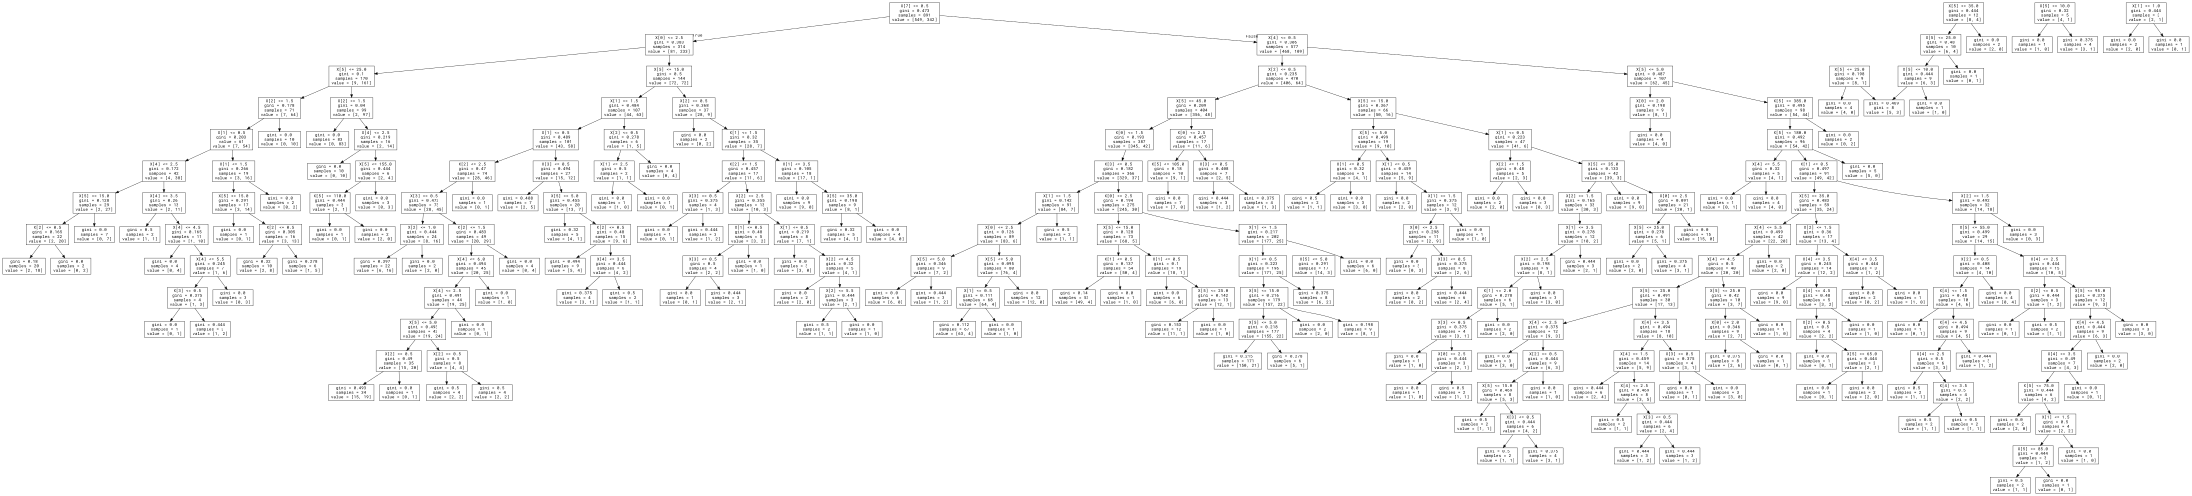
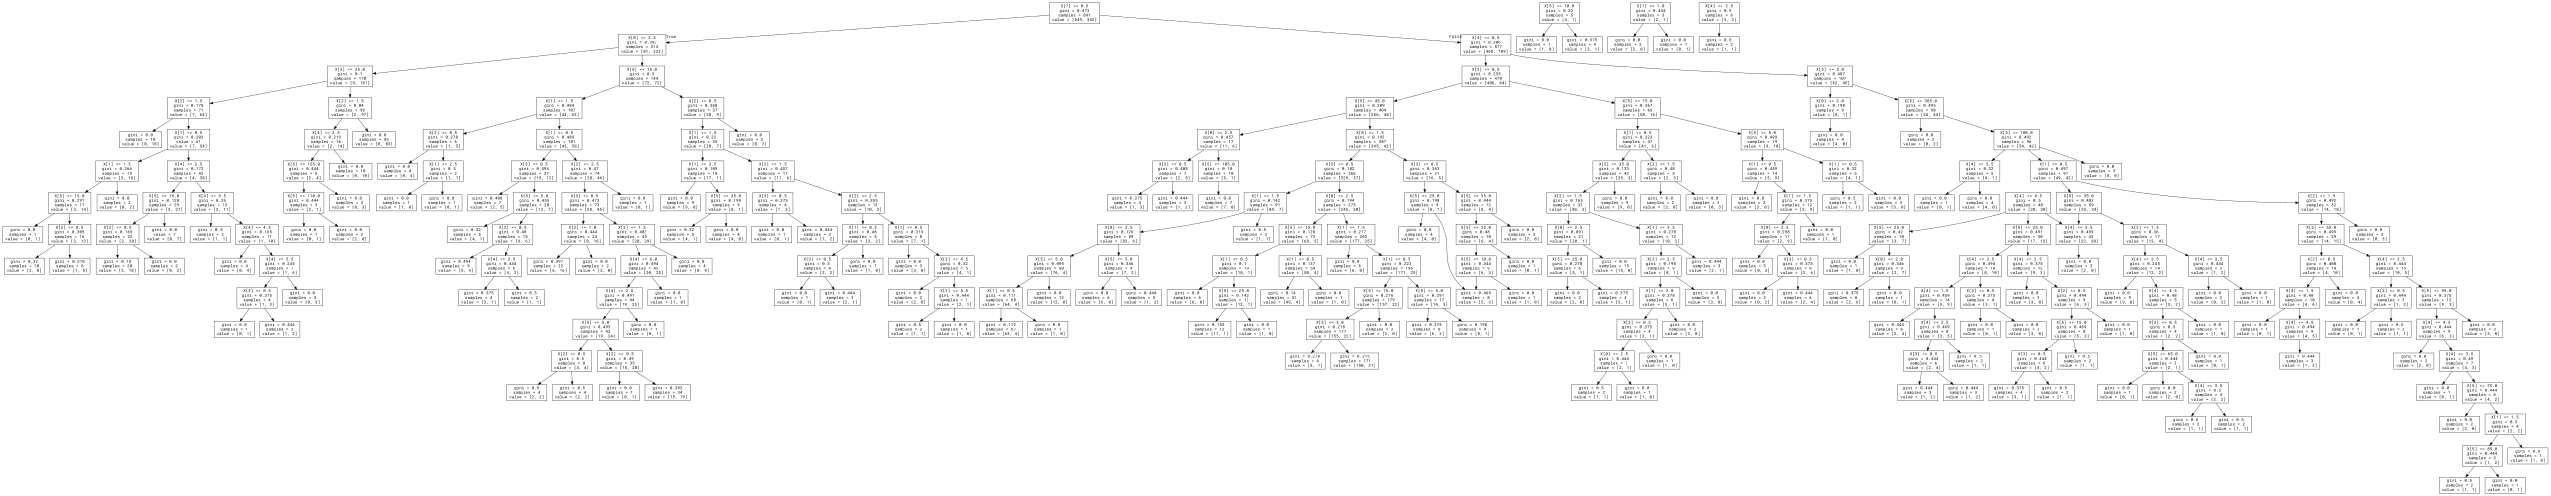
node "gini = 0.469 gini = 8 value = [5, 3]": label "gini = 0.469 gini = 8 value = [5, 3]" -> "gini = 0.469 samples = 8 value = [5, 3]"
node "X[3] <= 0.5 gini = 0.363 samples = 21 value = [16, 5]": added
edge "X[5] <= 35.0 gini = 0.133 samples = 42 value = [39, 3]" -> "X[0] <= 2.5 gini = 0.091 samples = 21 value = [20, 1]": now "X[2] <= 1.5 gini = 0.165 samples = 33 value = [30, 3]" -> "X[0] <= 2.5 gini = 0.091 samples = 21 value = [20, 1]"
node "gini = 0.0 samples = 7 value = [0, 7]": label "gini = 0.0 samples = 7 value = [0, 7]" -> "gini = 0.0 value = 7 value = [0, 7]"
node "X[5] <= 55.0 gini = 0.499 value = 29 value = [14, 15]": label "X[5] <= 55.0 gini = 0.499 value = 29 value = [14, 15]" -> "X[5] <= 55.0 gini = 0.499 samples = 29 value = [14, 15]"
edge "X[4] <= 5.5 gini = 0.499 samples = 42 value = [22, 20]" -> "X[4] <= 4.5 gini = 0.5 samples = 40 value = [20, 20]": reversed
edge "X[1] <= 0.5 gini = 0.223 samples = 196 value = [171, 25]" -> "gini = 0.375 samples = 8 value = [6, 2]": now "X[1] <= 0.5 gini = 0.223 samples = 196 value = [171, 25]" -> "X[5] <= 5.0 gini = 0.291 samples = 17 value = [14, 3]"
edge "X[5] <= 15.0 gini = 0.216 samples = 179 value = [157, 22]" -> "gini = 0.198 samples = 9 value = [8, 1]": now "X[5] <= 5.0 gini = 0.291 samples = 17 value = [14, 3]" -> "gini = 0.198 samples = 9 value = [8, 1]"
edge "X[4] <= 4.5 gini = 0.494 samples = 9 value = [4, 5]" -> "X[4] <= 2.5 gini = 0.5 samples = 6 value = [3, 3]": removed
edge "X[4] <= 2.5 gini = 0.5 samples = 6 value = [3, 3]" -> "X[4] <= 3.5 gini = 0.5 samples = 4 value = [2, 2]": now "X[5] <= 65.0 gini = 0.444 samples = 3 value = [2, 1]" -> "X[4] <= 3.5 gini = 0.5 samples = 4 value = [2, 2]"
node "gini = 0.493 samples = 34 value = [15, 19]": label "gini = 0.493 samples = 34 value = [15, 19]" -> "gini = 0.393 samples = 34 value = [15, 19]"
